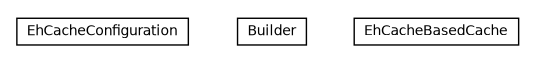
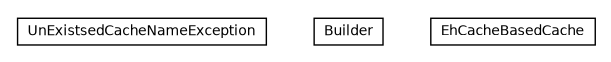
node "EhCacheConfiguration": removed
node "UnExistsedCacheNameException": added
